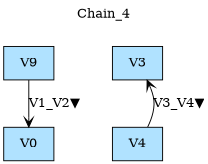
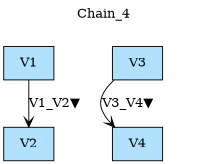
node "V9": label "V9" -> "V1"
edge "V4" -> "V3": reversed
node "V0": label "V0" -> "V2"
